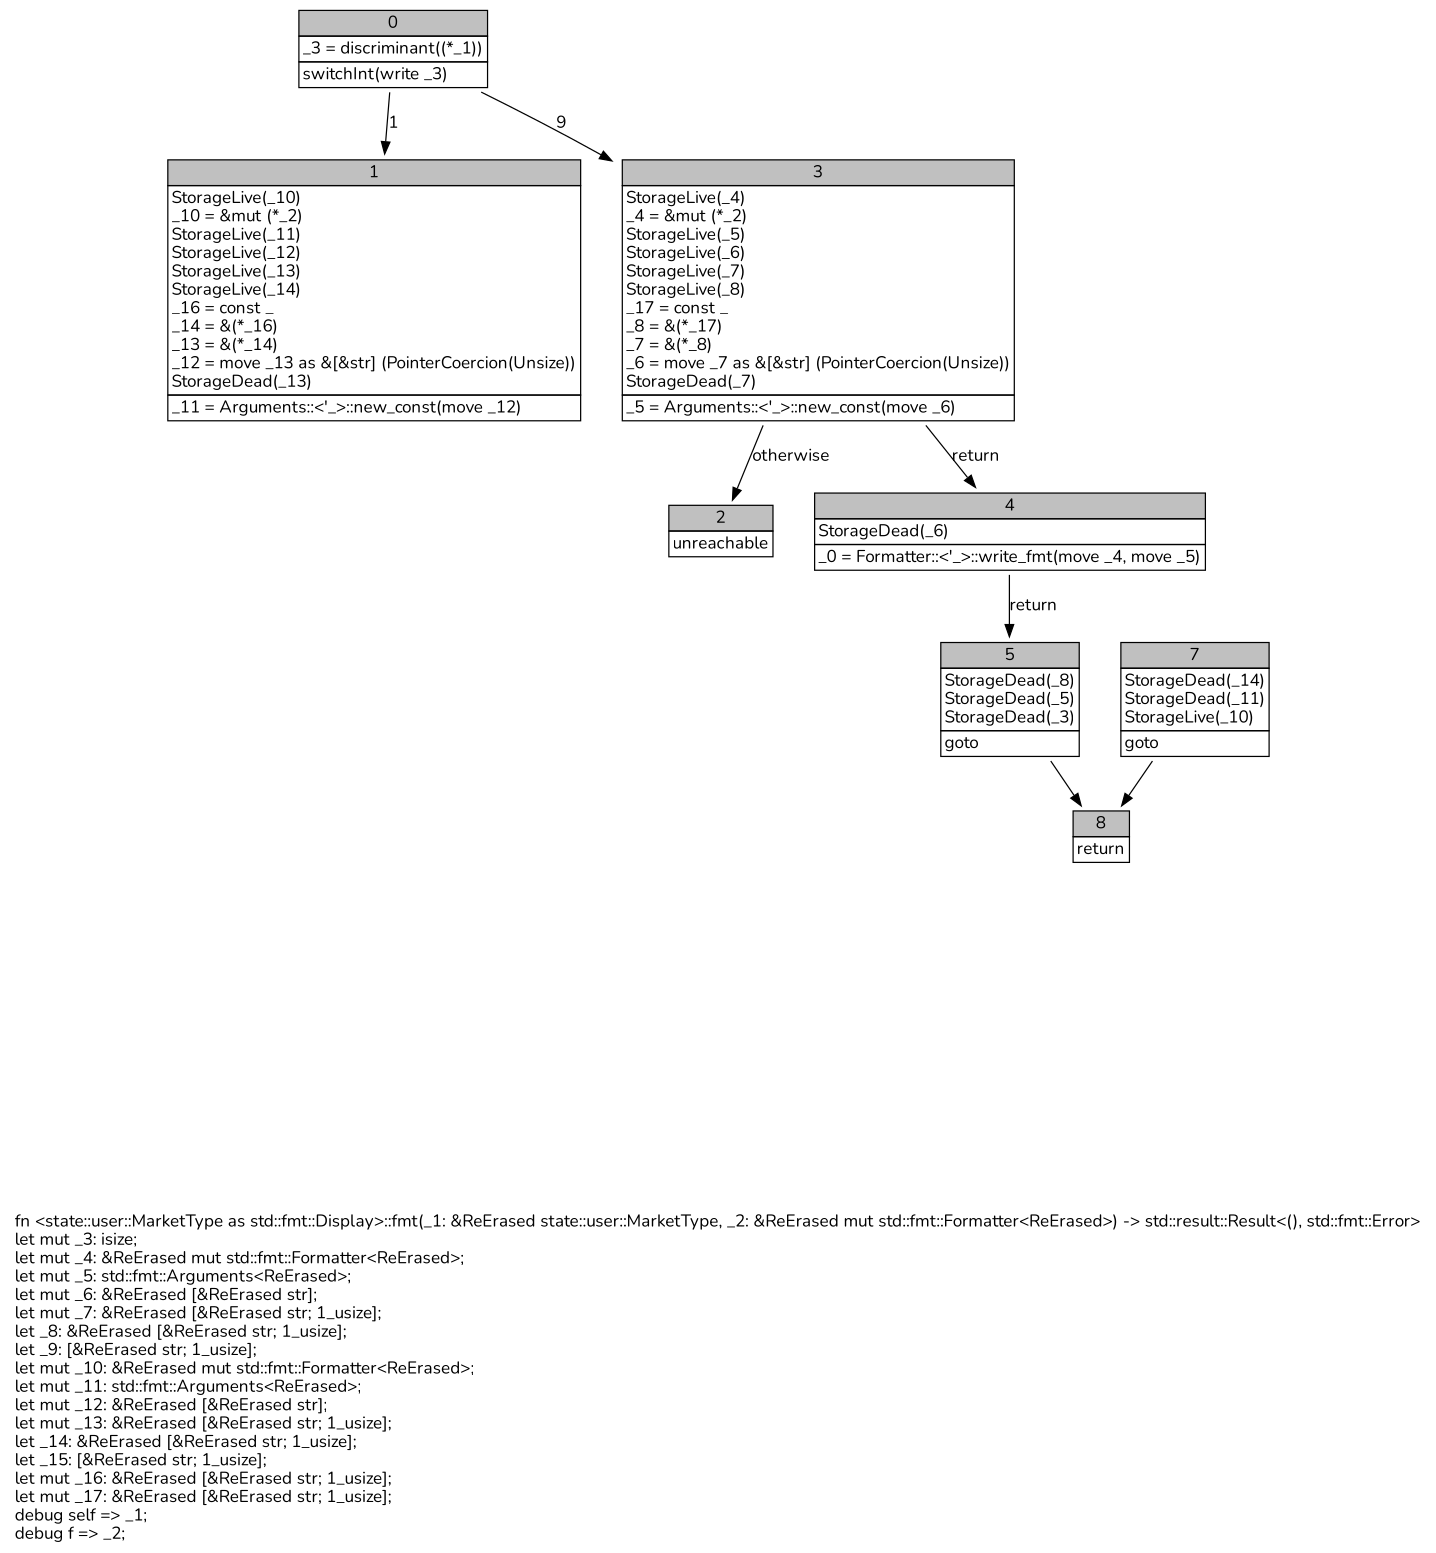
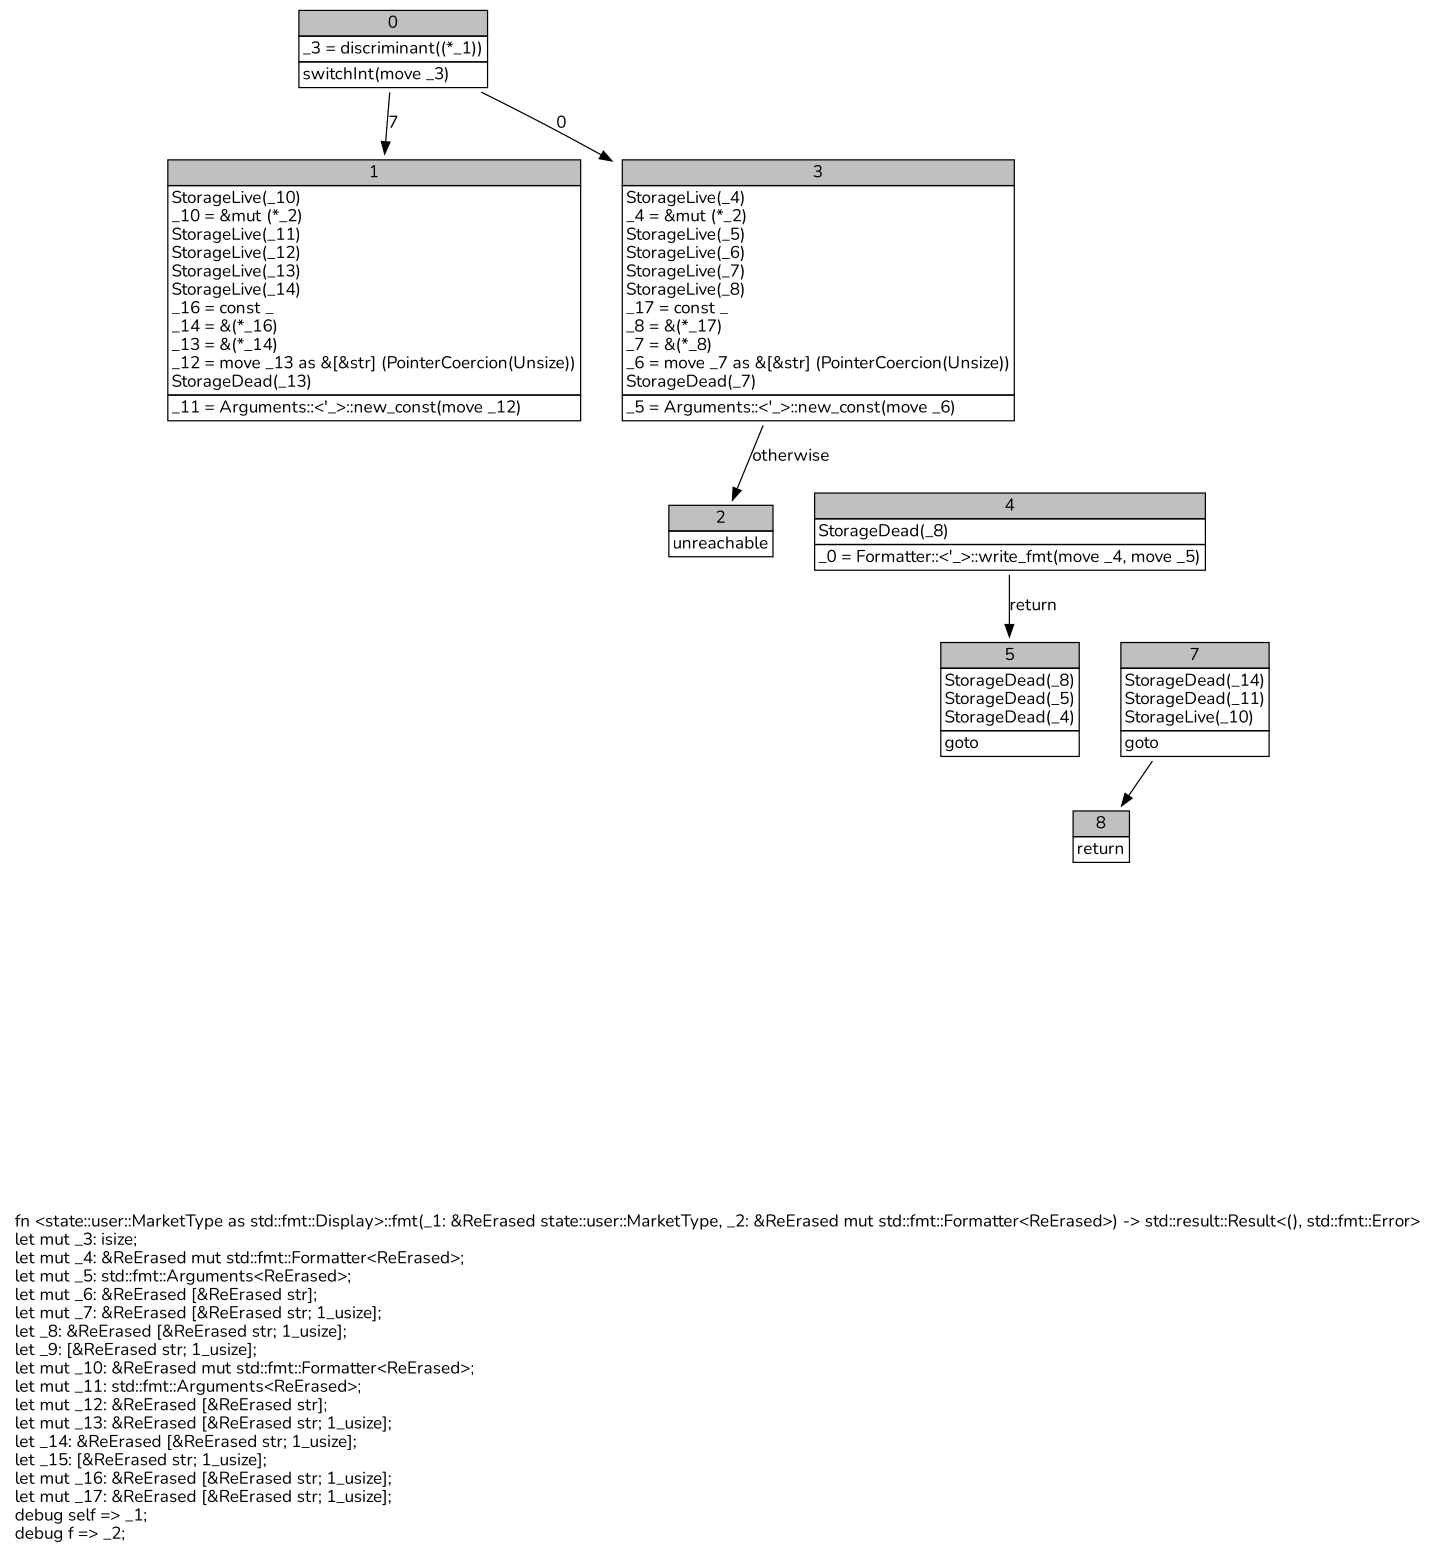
node "0": text "switchInt(write _3)" -> "switchInt(move _3)"
edge "0" -> "1": label "1" -> "7"
edge "0" -> "3": label "9" -> "0"
edge "3" -> "4": removed, label "return"
node "4": text "StorageDead(_6)" -> "StorageDead(_8)"
node "5": text "StorageDead(_3)" -> "StorageDead(_4)"
edge "5" -> "8": removed
